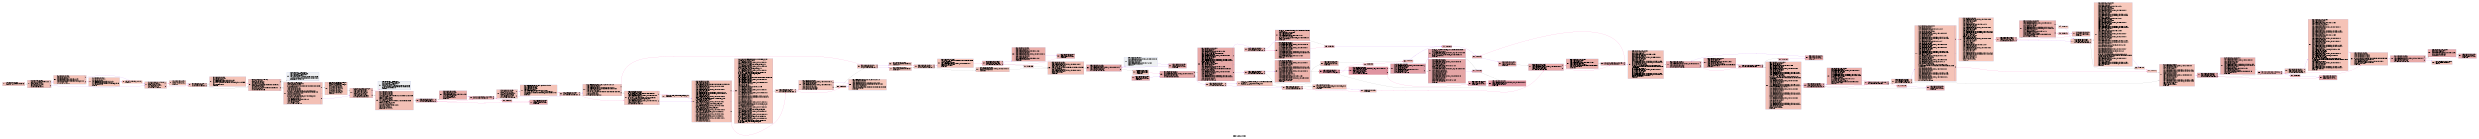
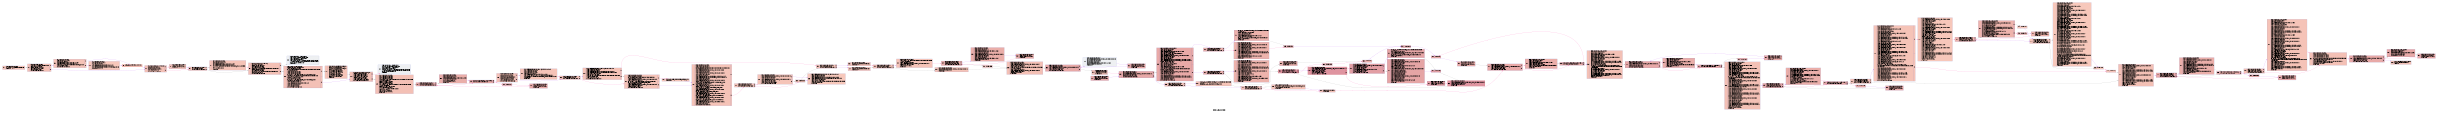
node "239:": removed
